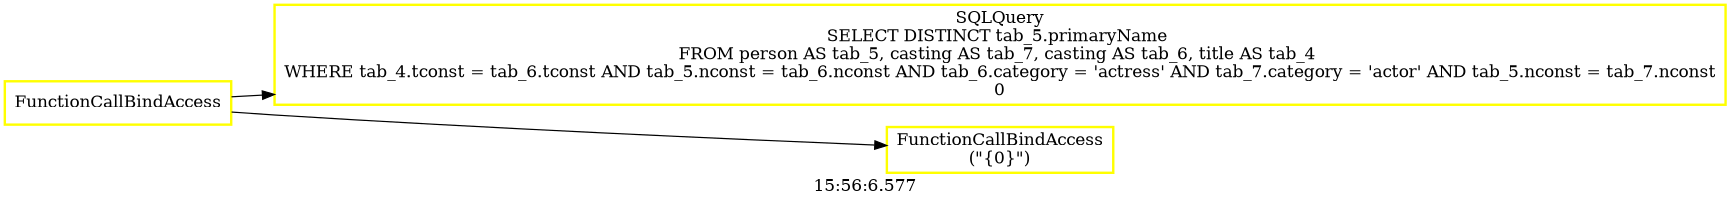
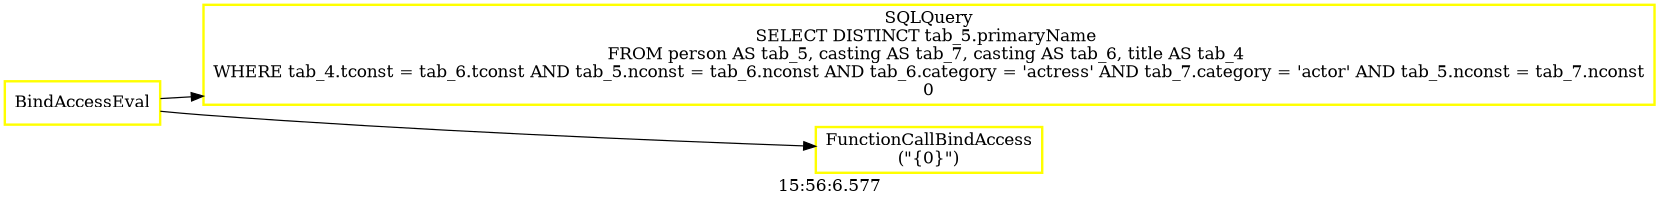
node "FunctionCallBindAccess": label "FunctionCallBindAccess" -> "BindAccessEval"
